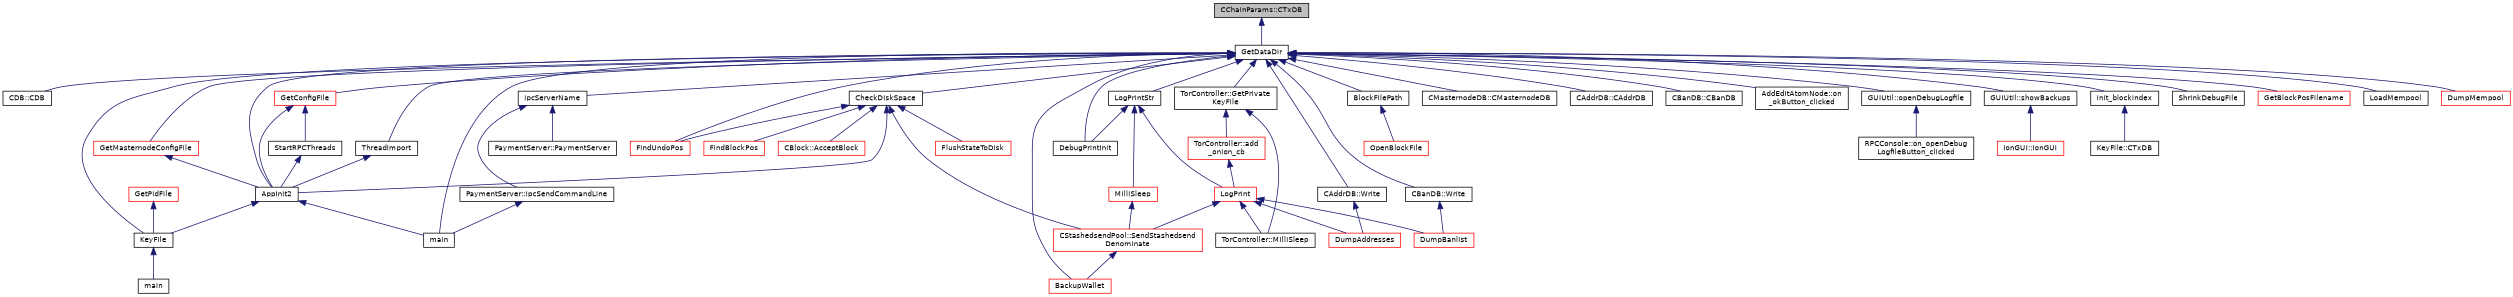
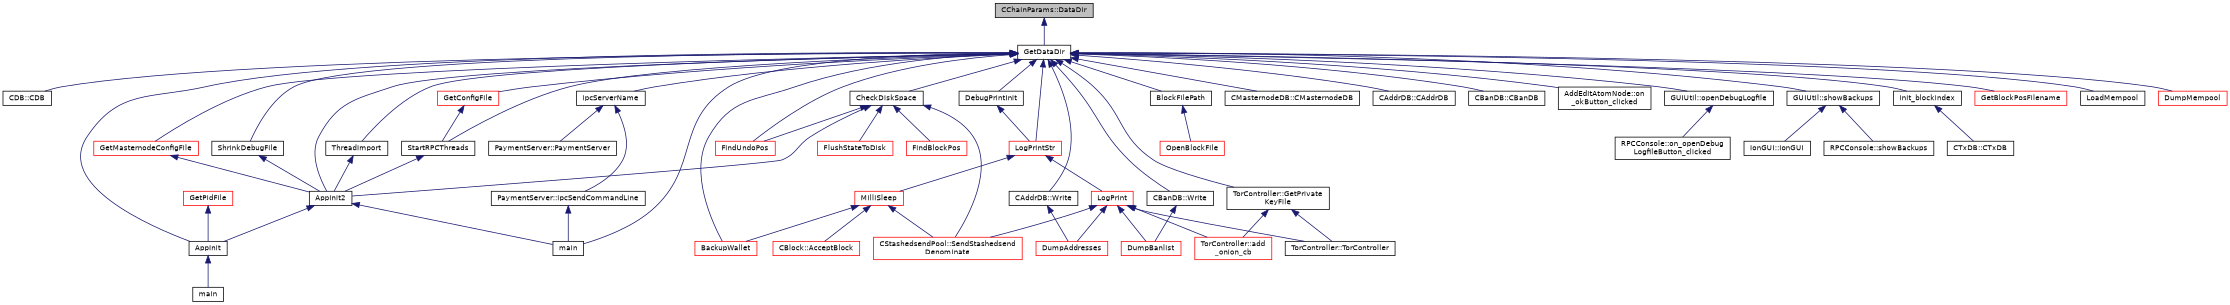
node "CChainParams::CTxDB": label "CChainParams::CTxDB" -> "CChainParams::DataDir"
edge "StartRPCThreads" -> "GetDataDir": added
node "LogPrintStr": color black -> red
edge "CBlock::AcceptBlock" -> "CheckDiskSpace": now "CBlock::AcceptBlock" -> "MilliSleep"
edge "DebugPrintInit" -> "LogPrintStr": reversed
edge "AppInit2" -> "GetConfigFile": now "AppInit2" -> "ShrinkDebugFile"
node "RPCConsole::showBackups": added
node "IonGUI::IonGUI": color red -> black
node "KeyFile::CTxDB": label "KeyFile::CTxDB" -> "CTxDB::CTxDB"
edge "LogPrint" -> "TorController::add _onion_cb": reversed
node "KeyFile": label "KeyFile" -> "AppInit"
node "TorController::MilliSleep": label "TorController::MilliSleep" -> "TorController::TorController"
edge "BackupWallet" -> "CStashedsendPool::SendStashedsend Denominate": now "BackupWallet" -> "MilliSleep"
